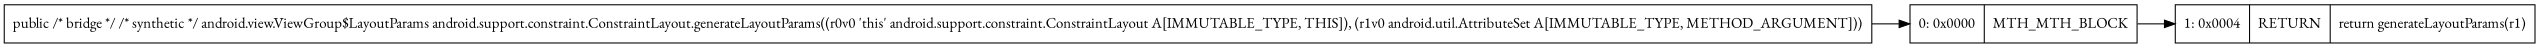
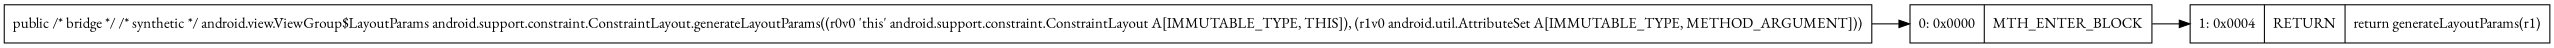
node "0: 0x0000": text "MTH_MTH_BLOCK" -> "MTH_ENTER_BLOCK"
